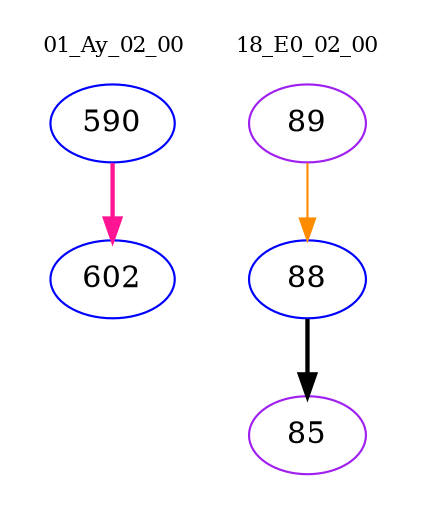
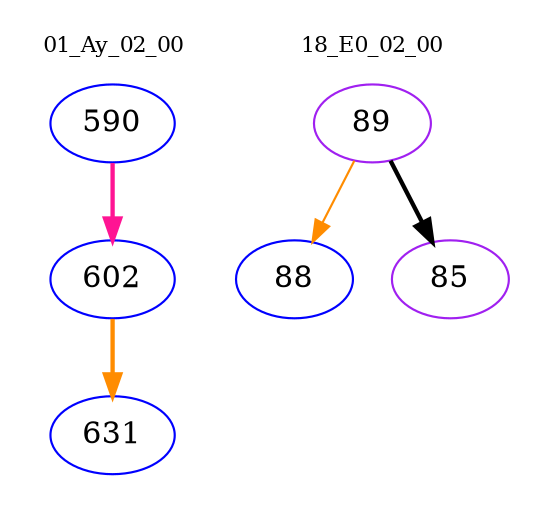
edge "88" -> "85": now "89" -> "85"
node "631": added
